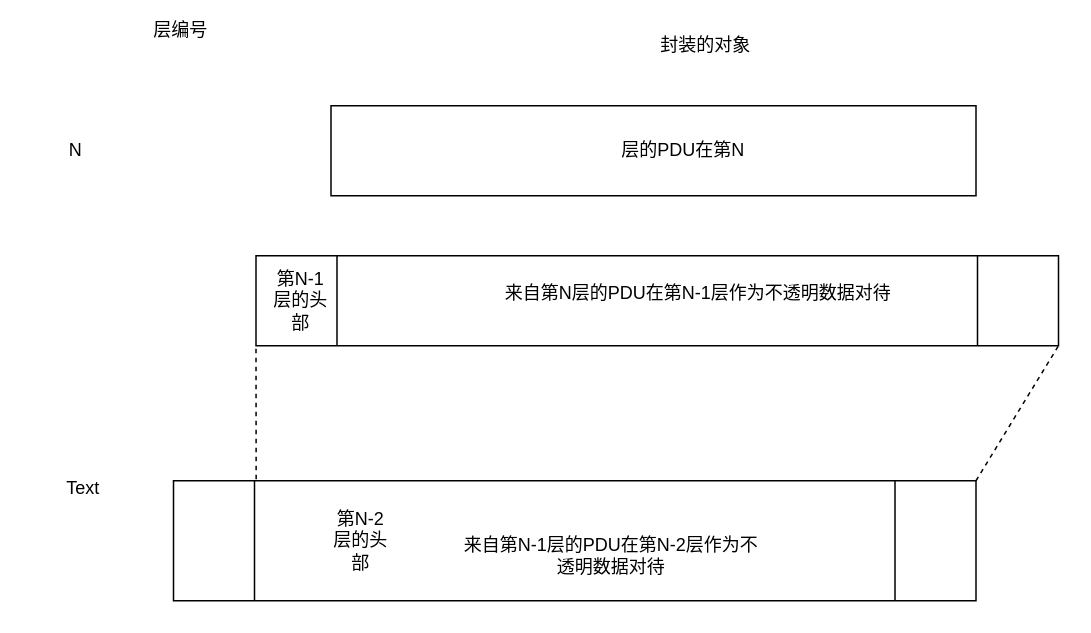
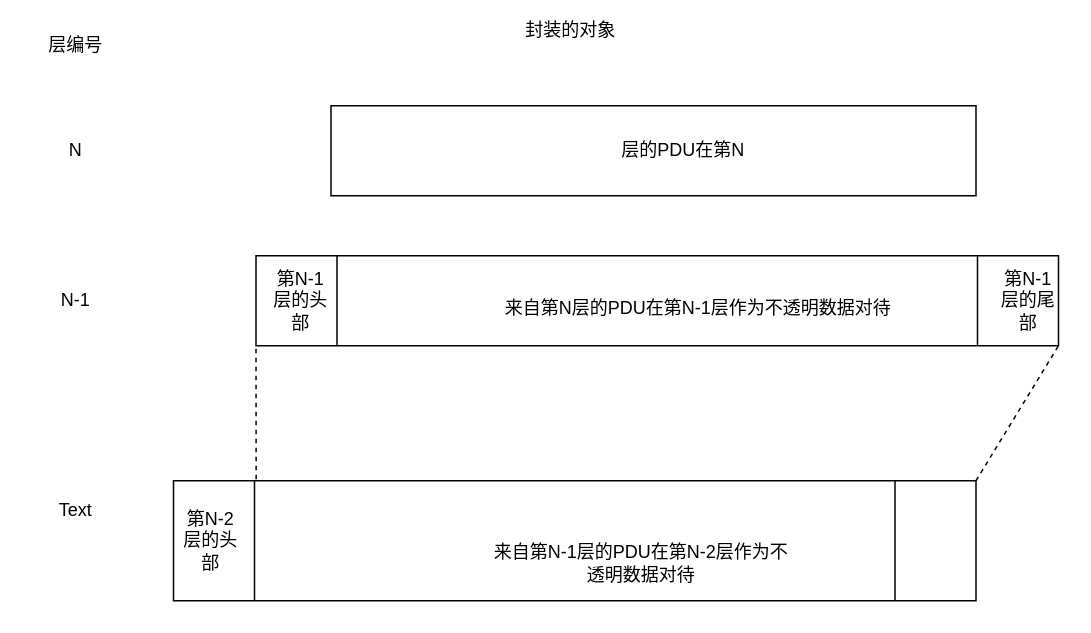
node "层编号": moved (181, 31) -> (76, 46)
node "封装的对象": moved (706, 46) -> (571, 31)
node "来自第N层的PDU在第N-1层作为不透明数据对待": moved (698, 293) -> (698, 308)
node "N-1": added
node "第N-1层的尾部": added
node "Text": moved (83, 488) -> (76, 511)
node "第N-2层的头部": moved (361, 541) -> (211, 541)
node "来自第N-1层的PDU在第N-2层作为不透明数据对待": moved (611, 556) -> (641, 563)
